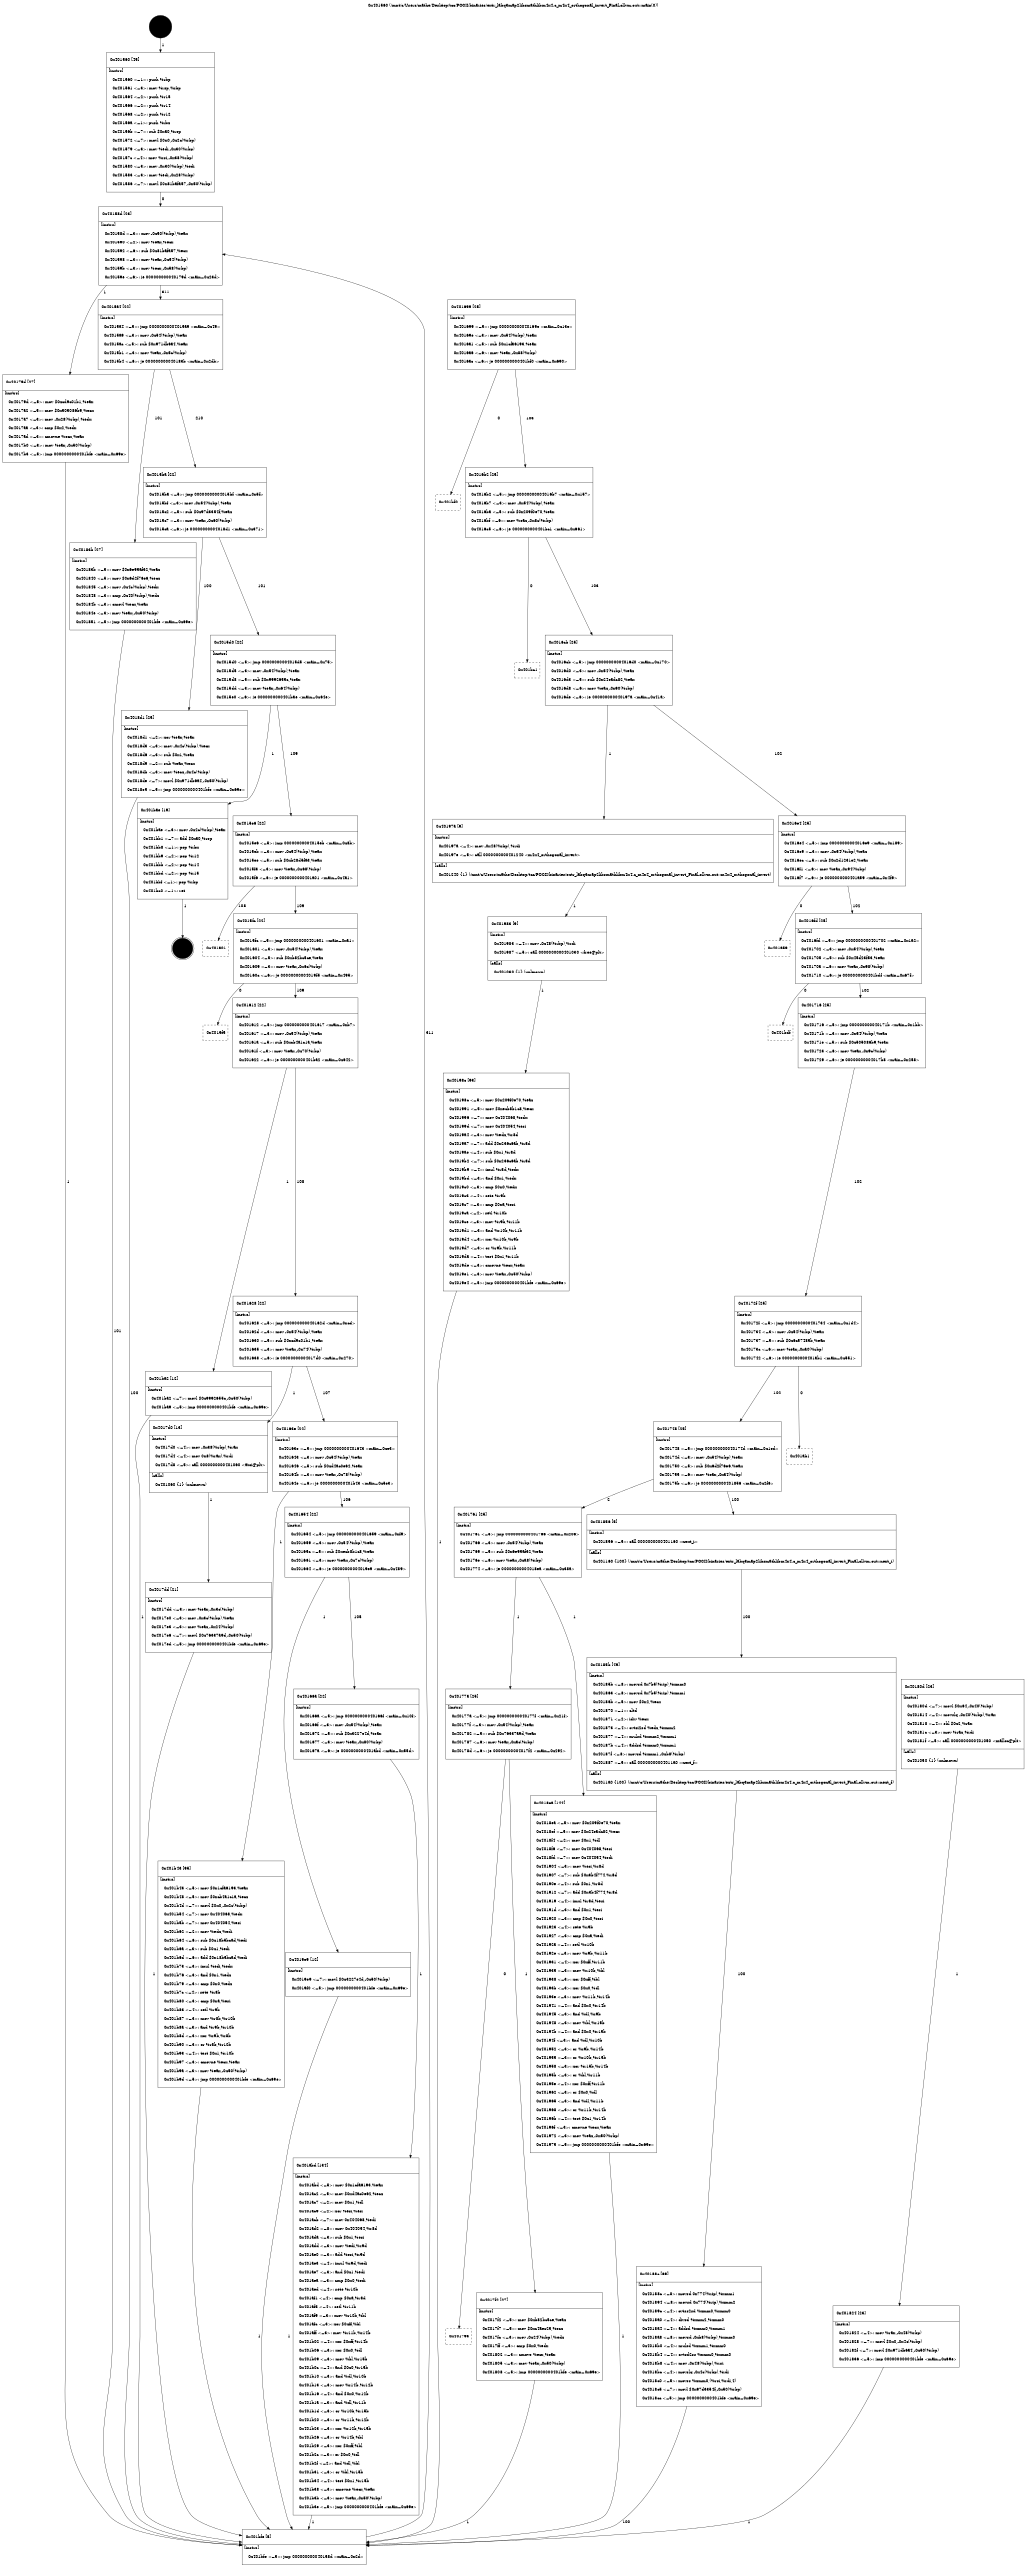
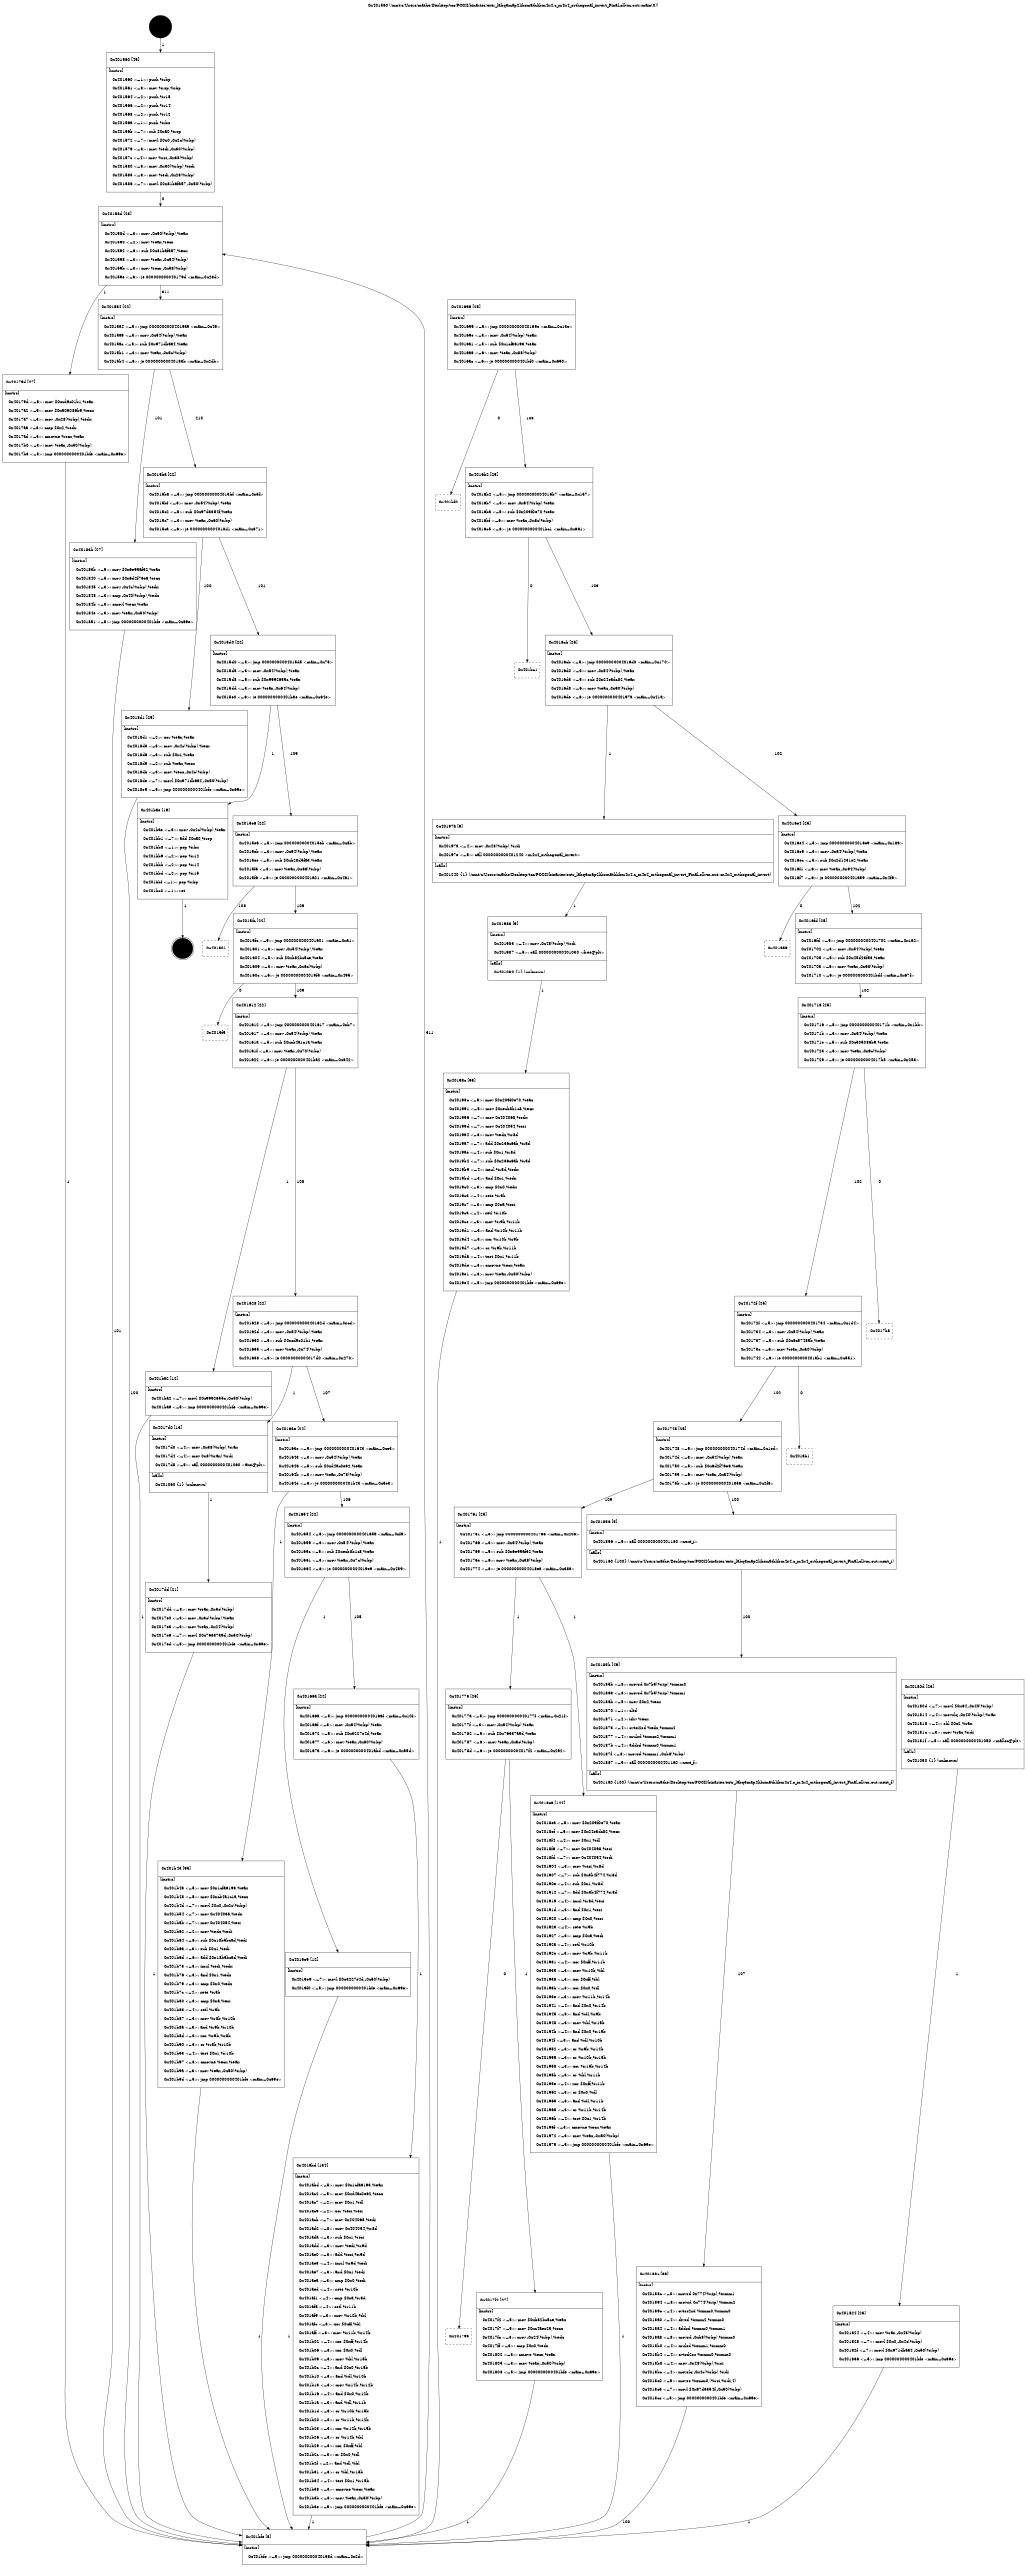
node "0x401bdf": removed
node "0x4017b8": added
edge "0x401748 [25]" -> "0x401761 [25]": label " 2" -> " 105"
edge "0x40185b [49]" -> "0x40188c [69]": label " 100" -> " 107"
